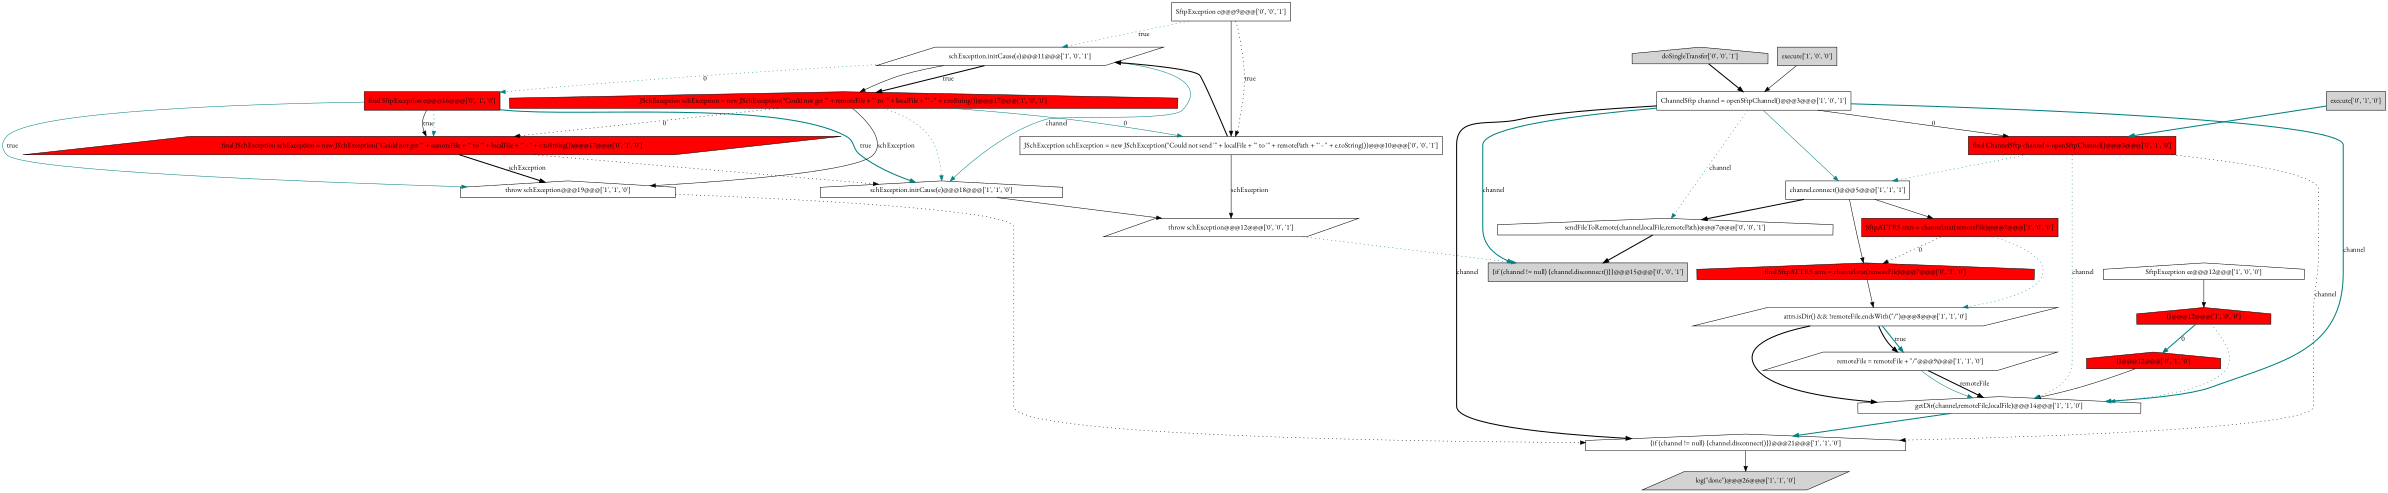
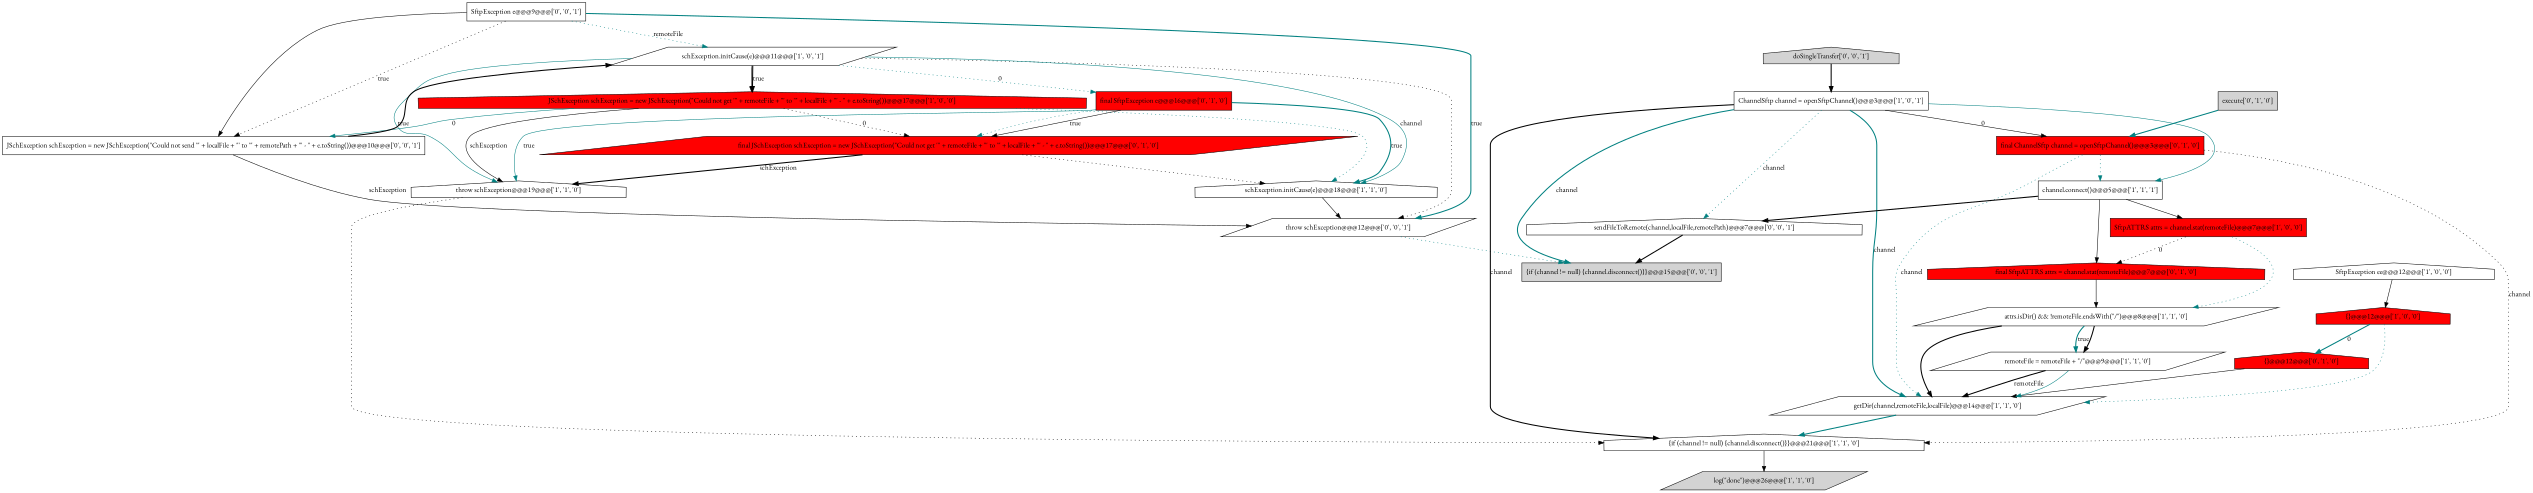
edge "SftpException e@@@9@@@['0', '0', '1']" -> "throw schException@@@12@@@['0', '0', '1']": added, label "true"
edge "SftpException e@@@9@@@['0', '0', '1']" -> "schException.initCause(e)@@@11@@@['1', '0', '1']": label "true" -> "remoteFile"
node "execute['1', '0', '0']": removed
edge "schException.initCause(e)@@@11@@@['1', '0', '1']" -> "throw schException@@@12@@@['0', '0', '1']": added
edge "schException.initCause(e)@@@11@@@['1', '0', '1']" -> "throw schException@@@19@@@['1', '1', '0']": added, label "true"
node "getDir(channel,remoteFile,localFile)@@@14@@@['1', '1', '0']": shape house -> parallelogram
